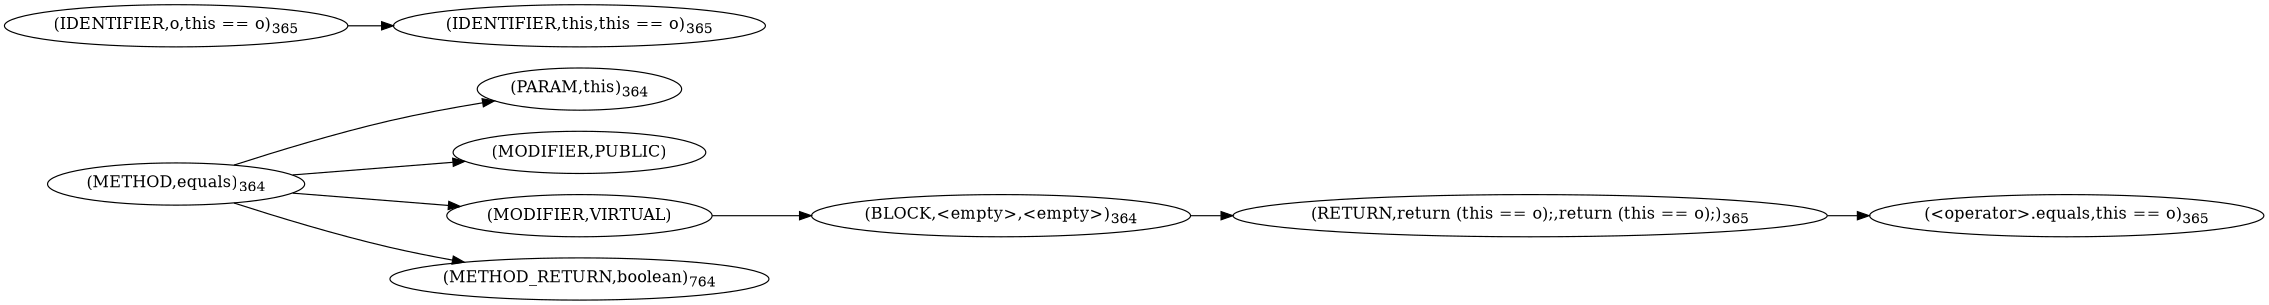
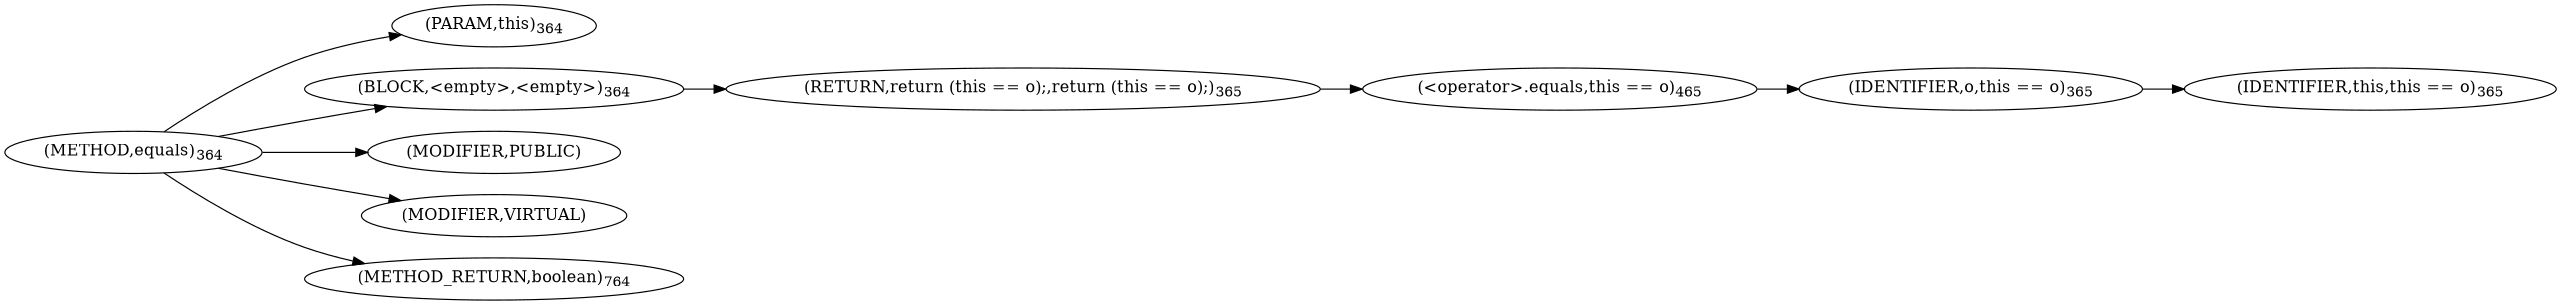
edge "(<operator>.equals,this == o)" -> "(IDENTIFIER,o,this == o)": added
node "(<operator>.equals,this == o)": text "365" -> "465"
edge "(MODIFIER,VIRTUAL)" -> "(BLOCK,<empty>,<empty>)": now "(METHOD,equals)" -> "(BLOCK,<empty>,<empty>)"
